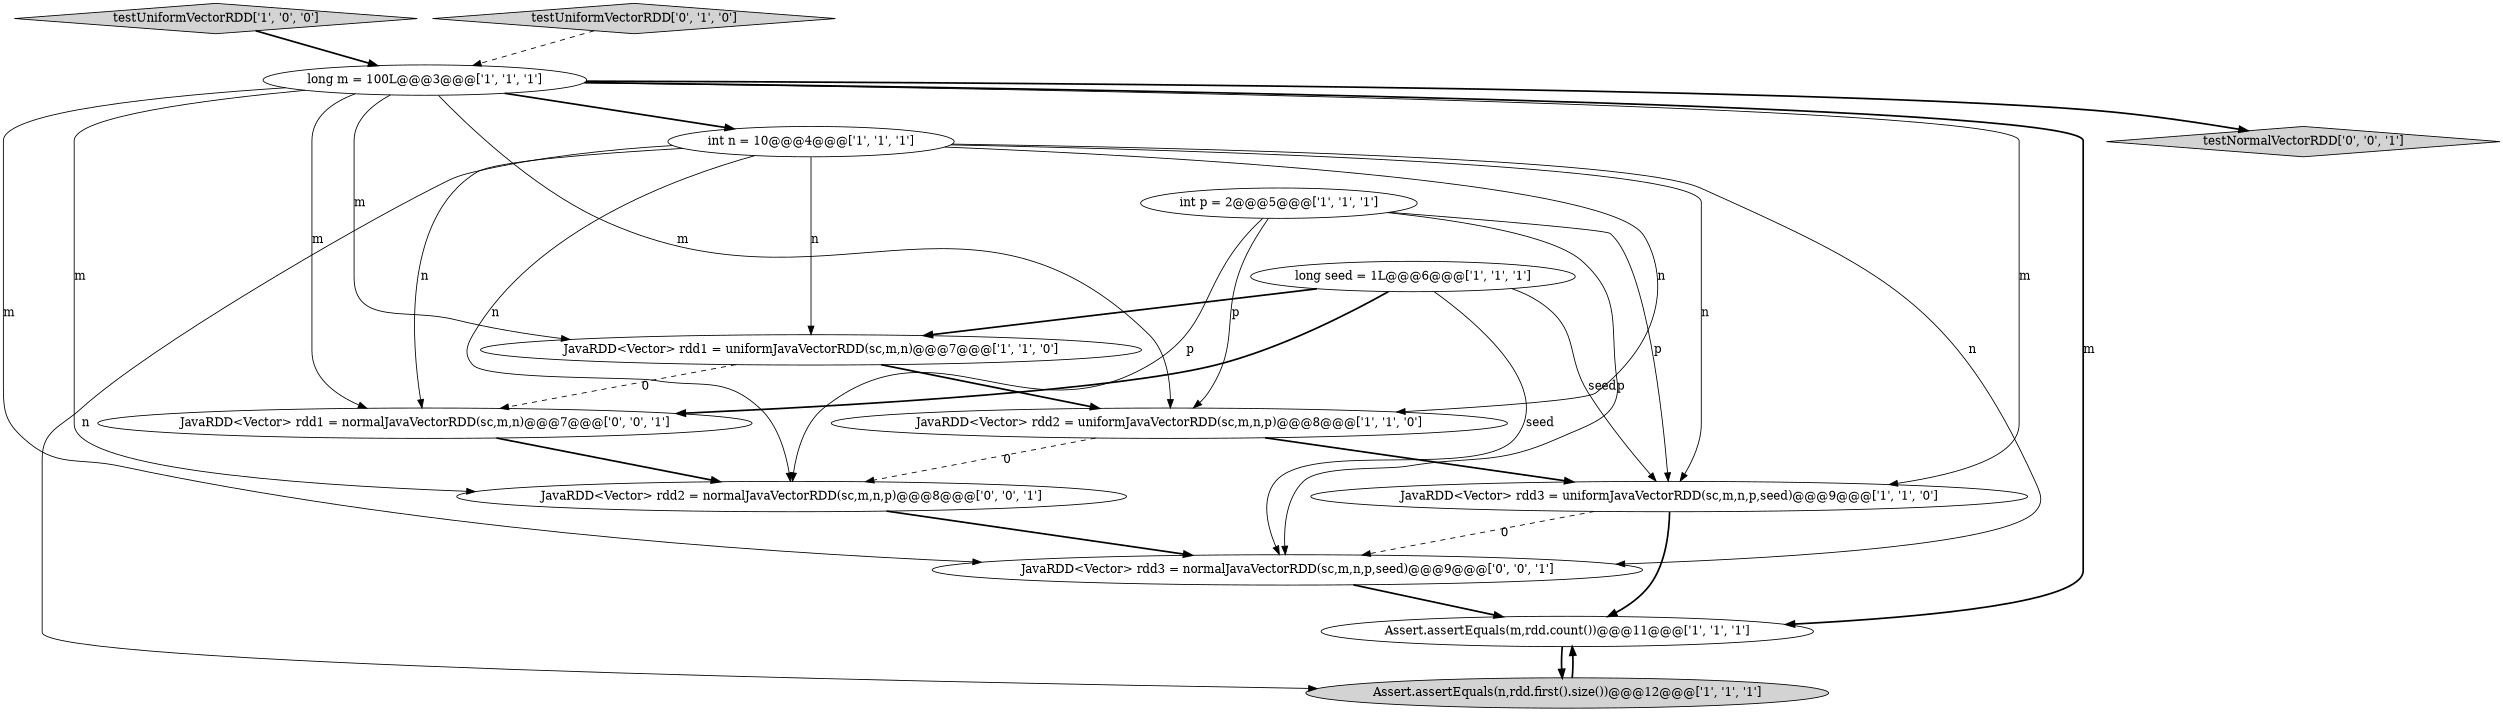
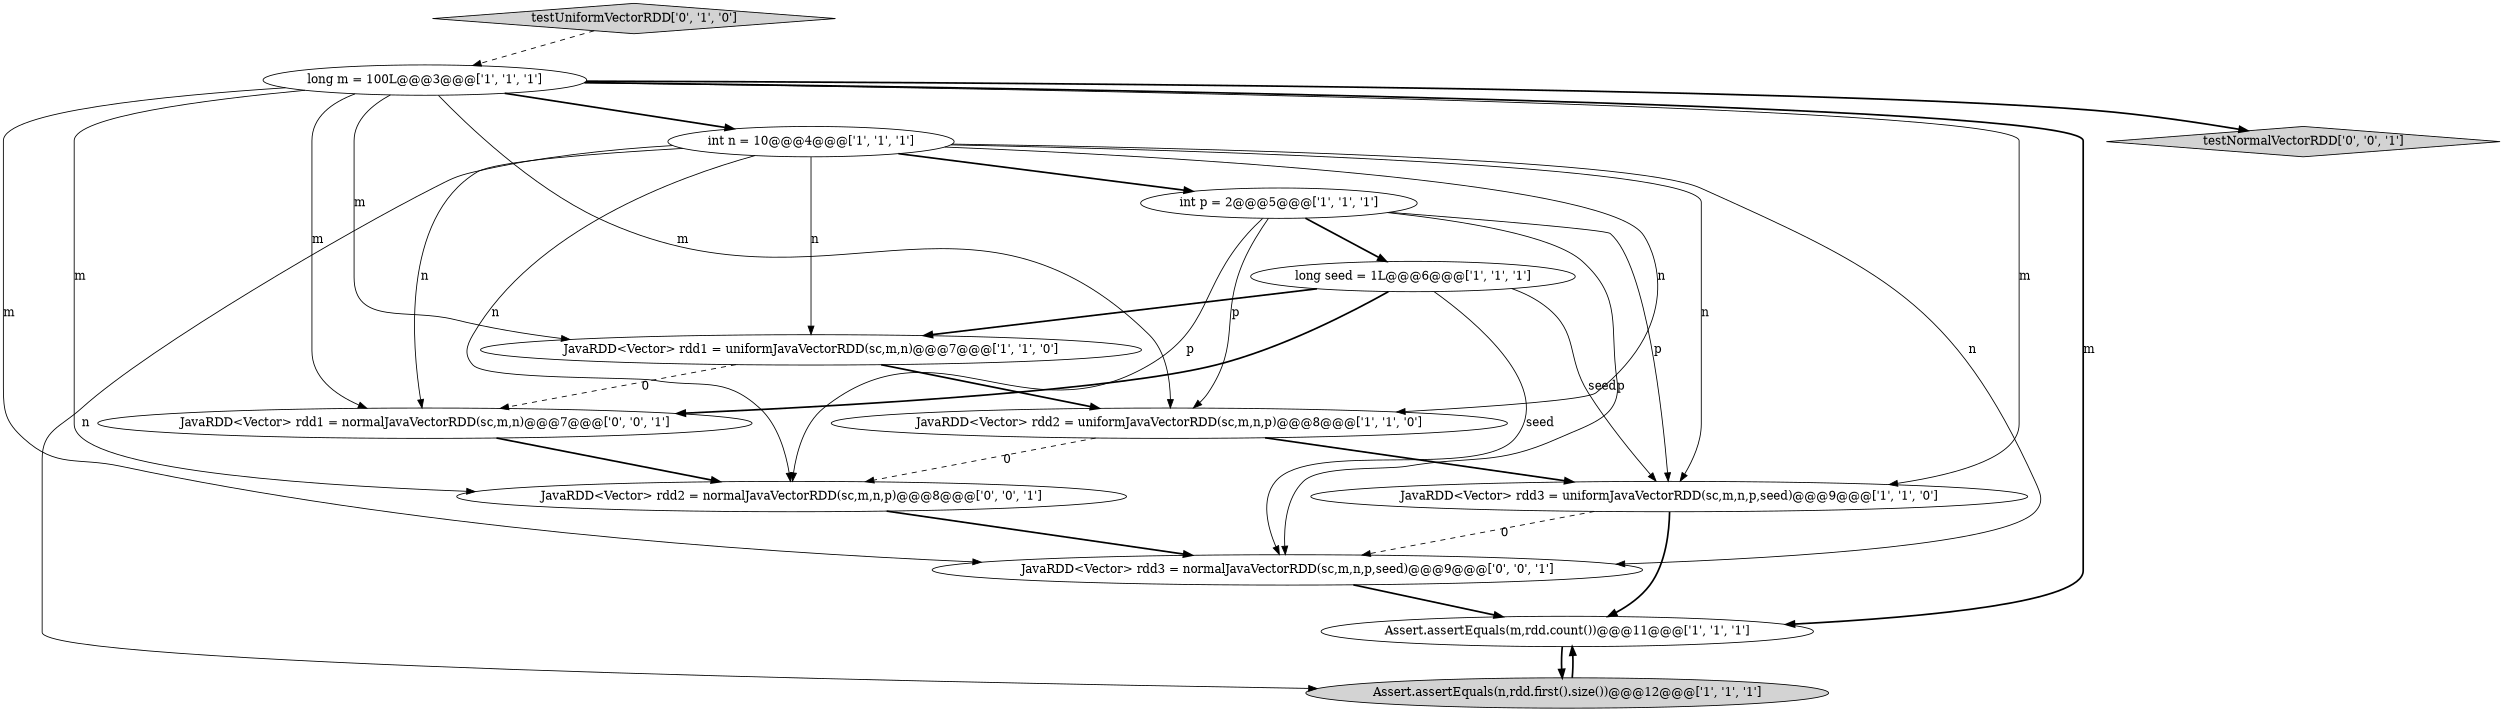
node "testUniformVectorRDD['1', '0', '0']": removed
edge "int n = 10@@@4@@@['1', '1', '1']" -> "int p = 2@@@5@@@['1', '1', '1']": added
edge "int p = 2@@@5@@@['1', '1', '1']" -> "long seed = 1L@@@6@@@['1', '1', '1']": added
